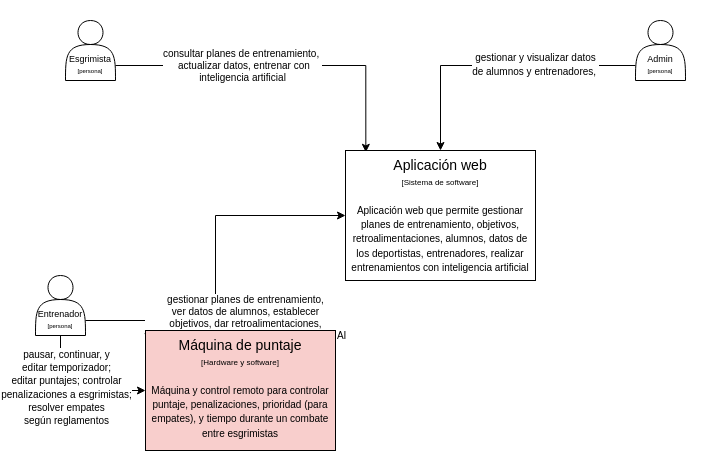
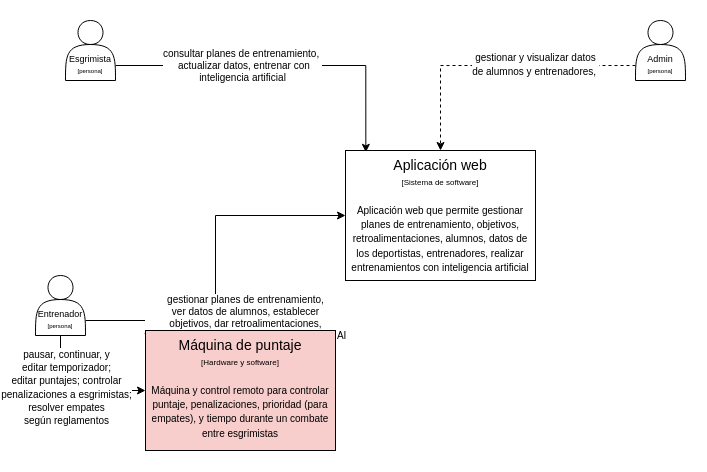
edge "Admin [persona]" -> "Aplicación web [Sistema de software] Aplicación web que permite gestionar planes de entrenamiento, objetivos, retroalimentaciones, alumnos, datos de los deportistas, entrenadores, realizar entrenamientos con inteligencia artificial": style solid -> dashed
